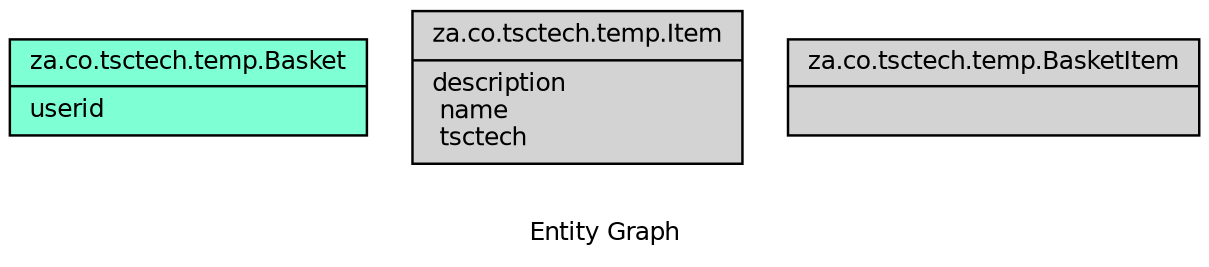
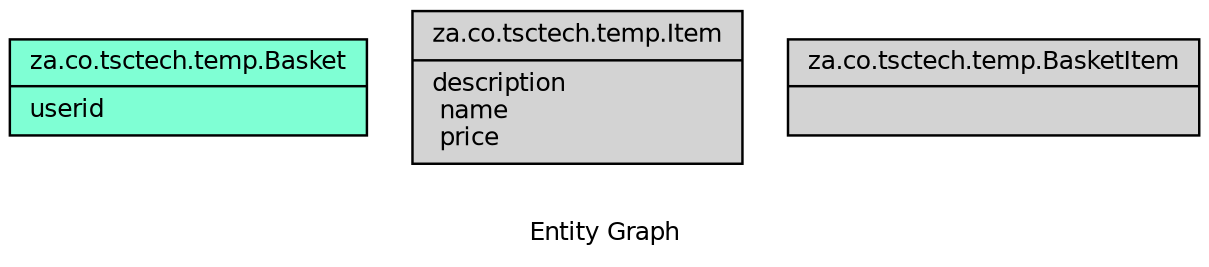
node "za.co.tsctech.temp.Item": text "tsctech" -> "price"
